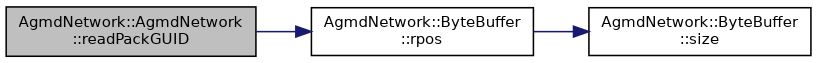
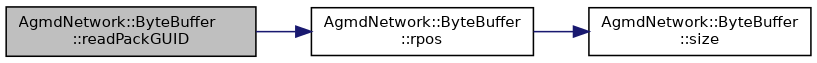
node "AgmdNetwork::AgmdNetwork ::readPackGUID": label "AgmdNetwork::AgmdNetwork ::readPackGUID" -> "AgmdNetwork::ByteBuffer ::readPackGUID"
